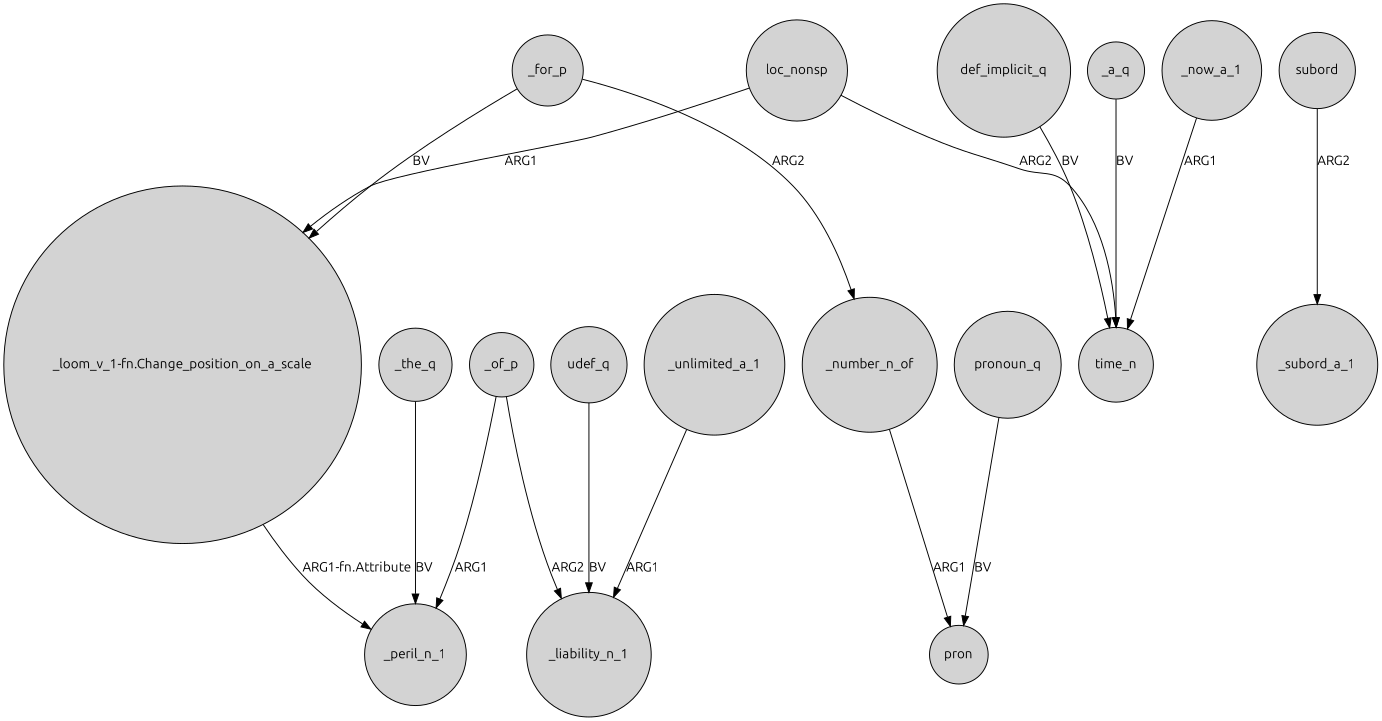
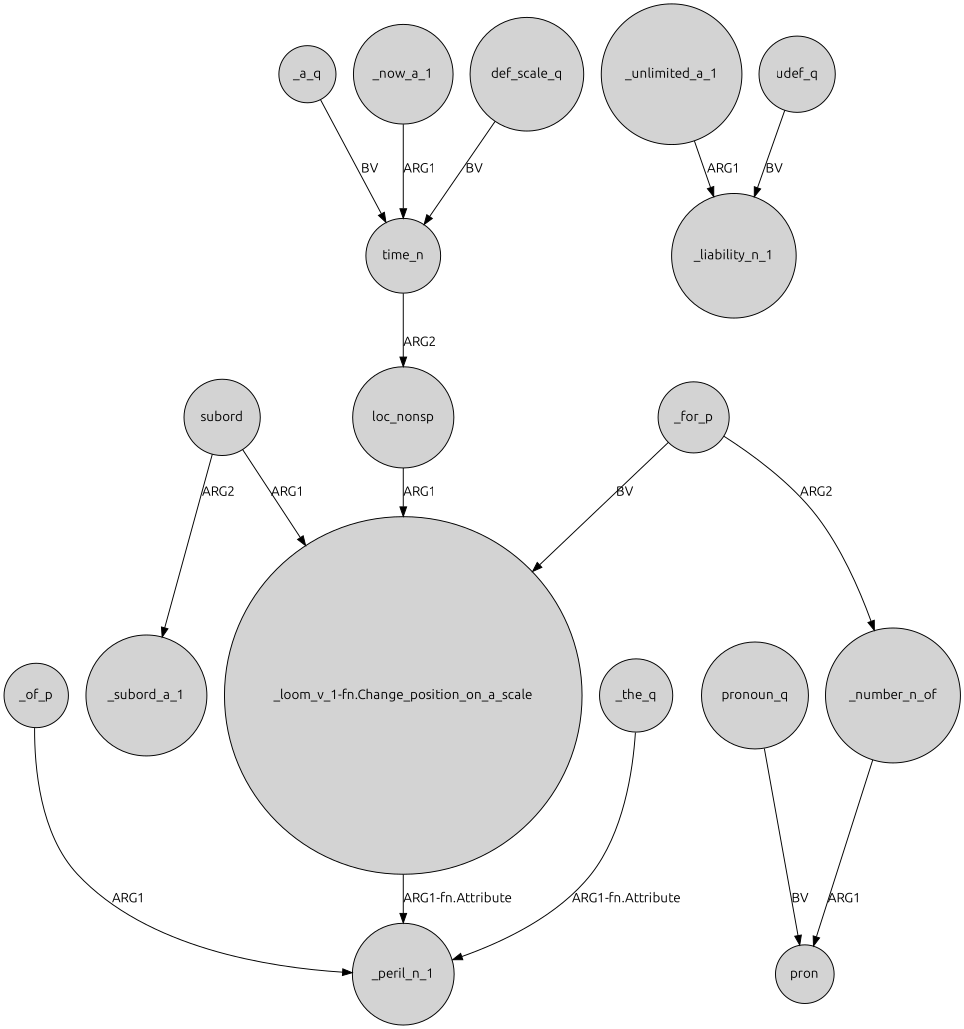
node "def_implicit_q": label "def_implicit_q" -> "def_scale_q"
edge "loc_nonsp" -> "time_n": reversed
edge "subord" -> "_loom_v_1-fn.Change_position_on_a_scale": added, label "ARG1"
edge "_of_p" -> "_liability_n_1": removed, label "ARG2"
edge "_the_q" -> "_peril_n_1": label "BV" -> "ARG1-fn.Attribute"
